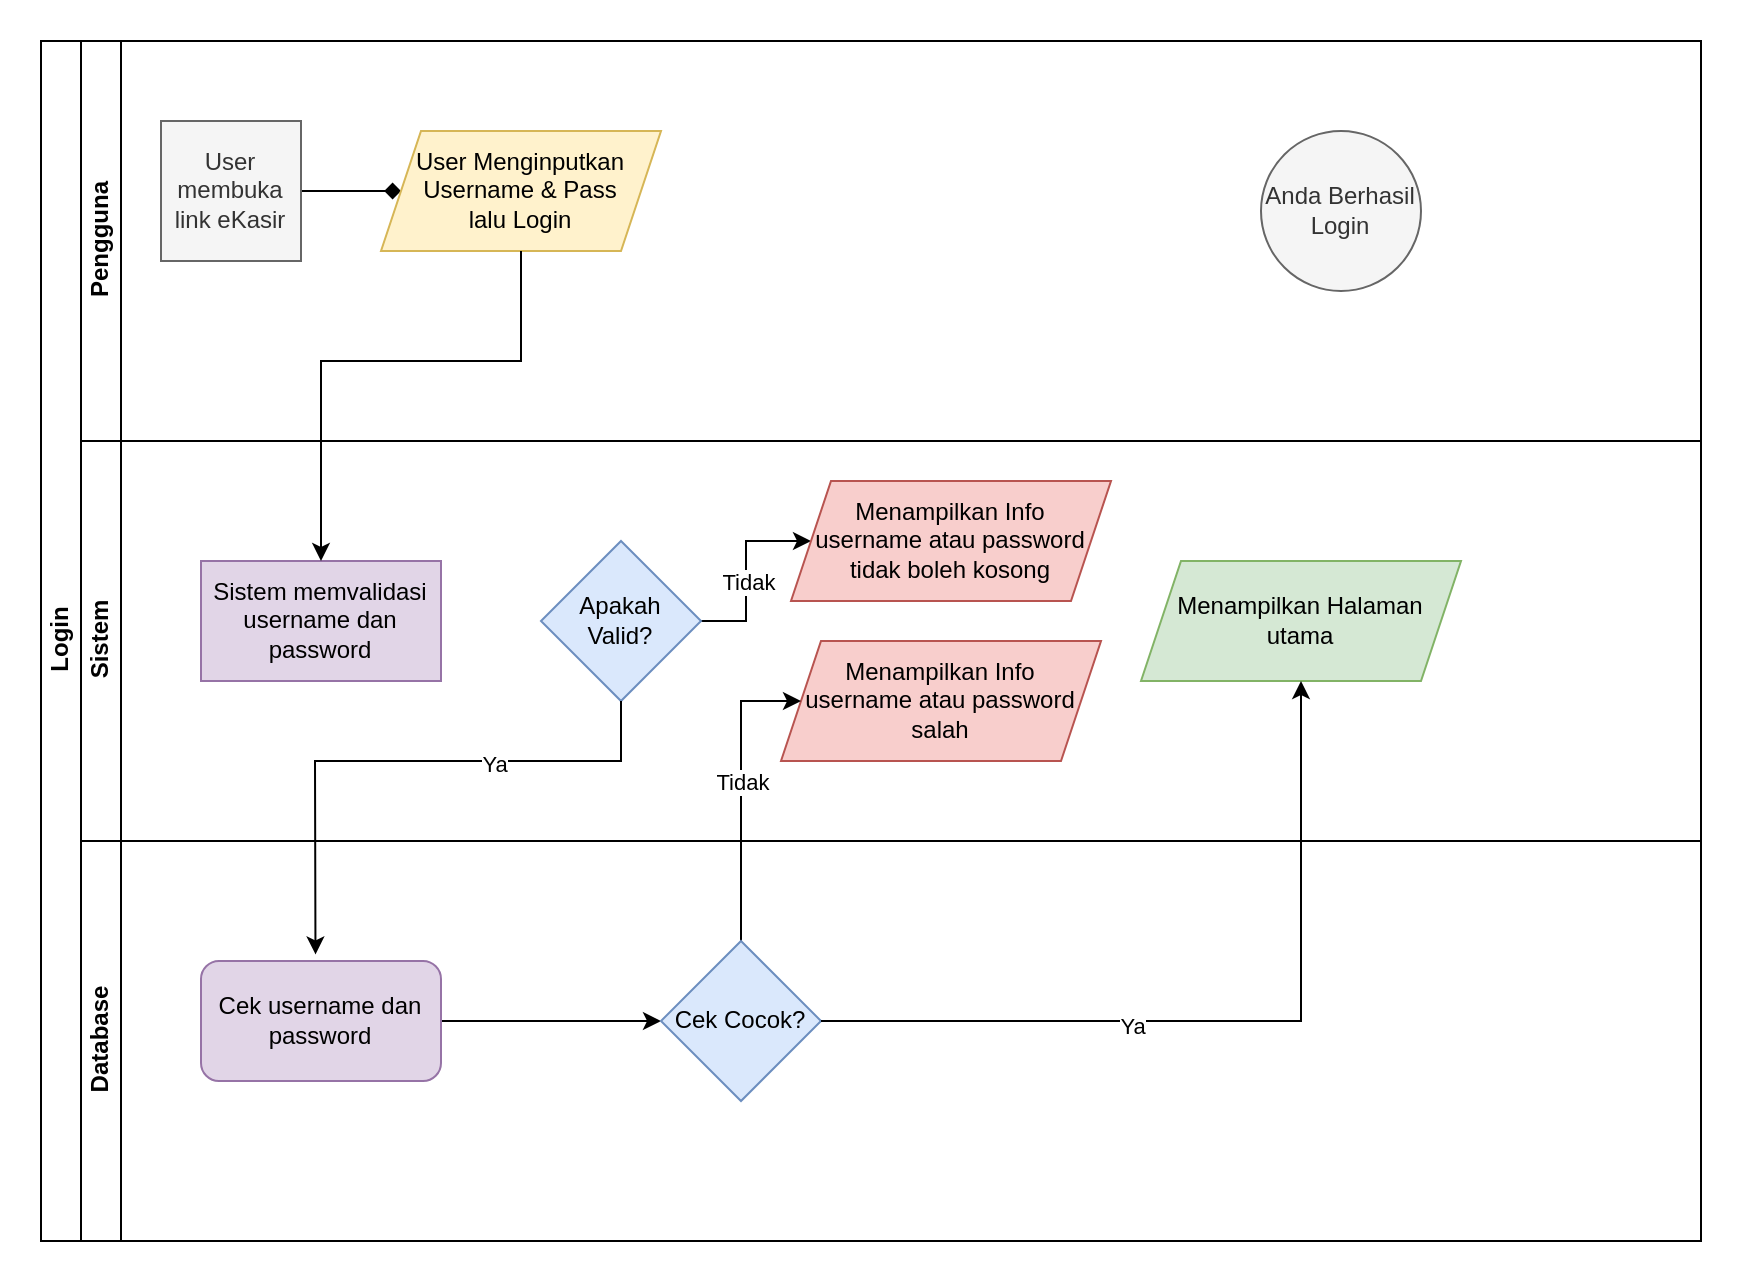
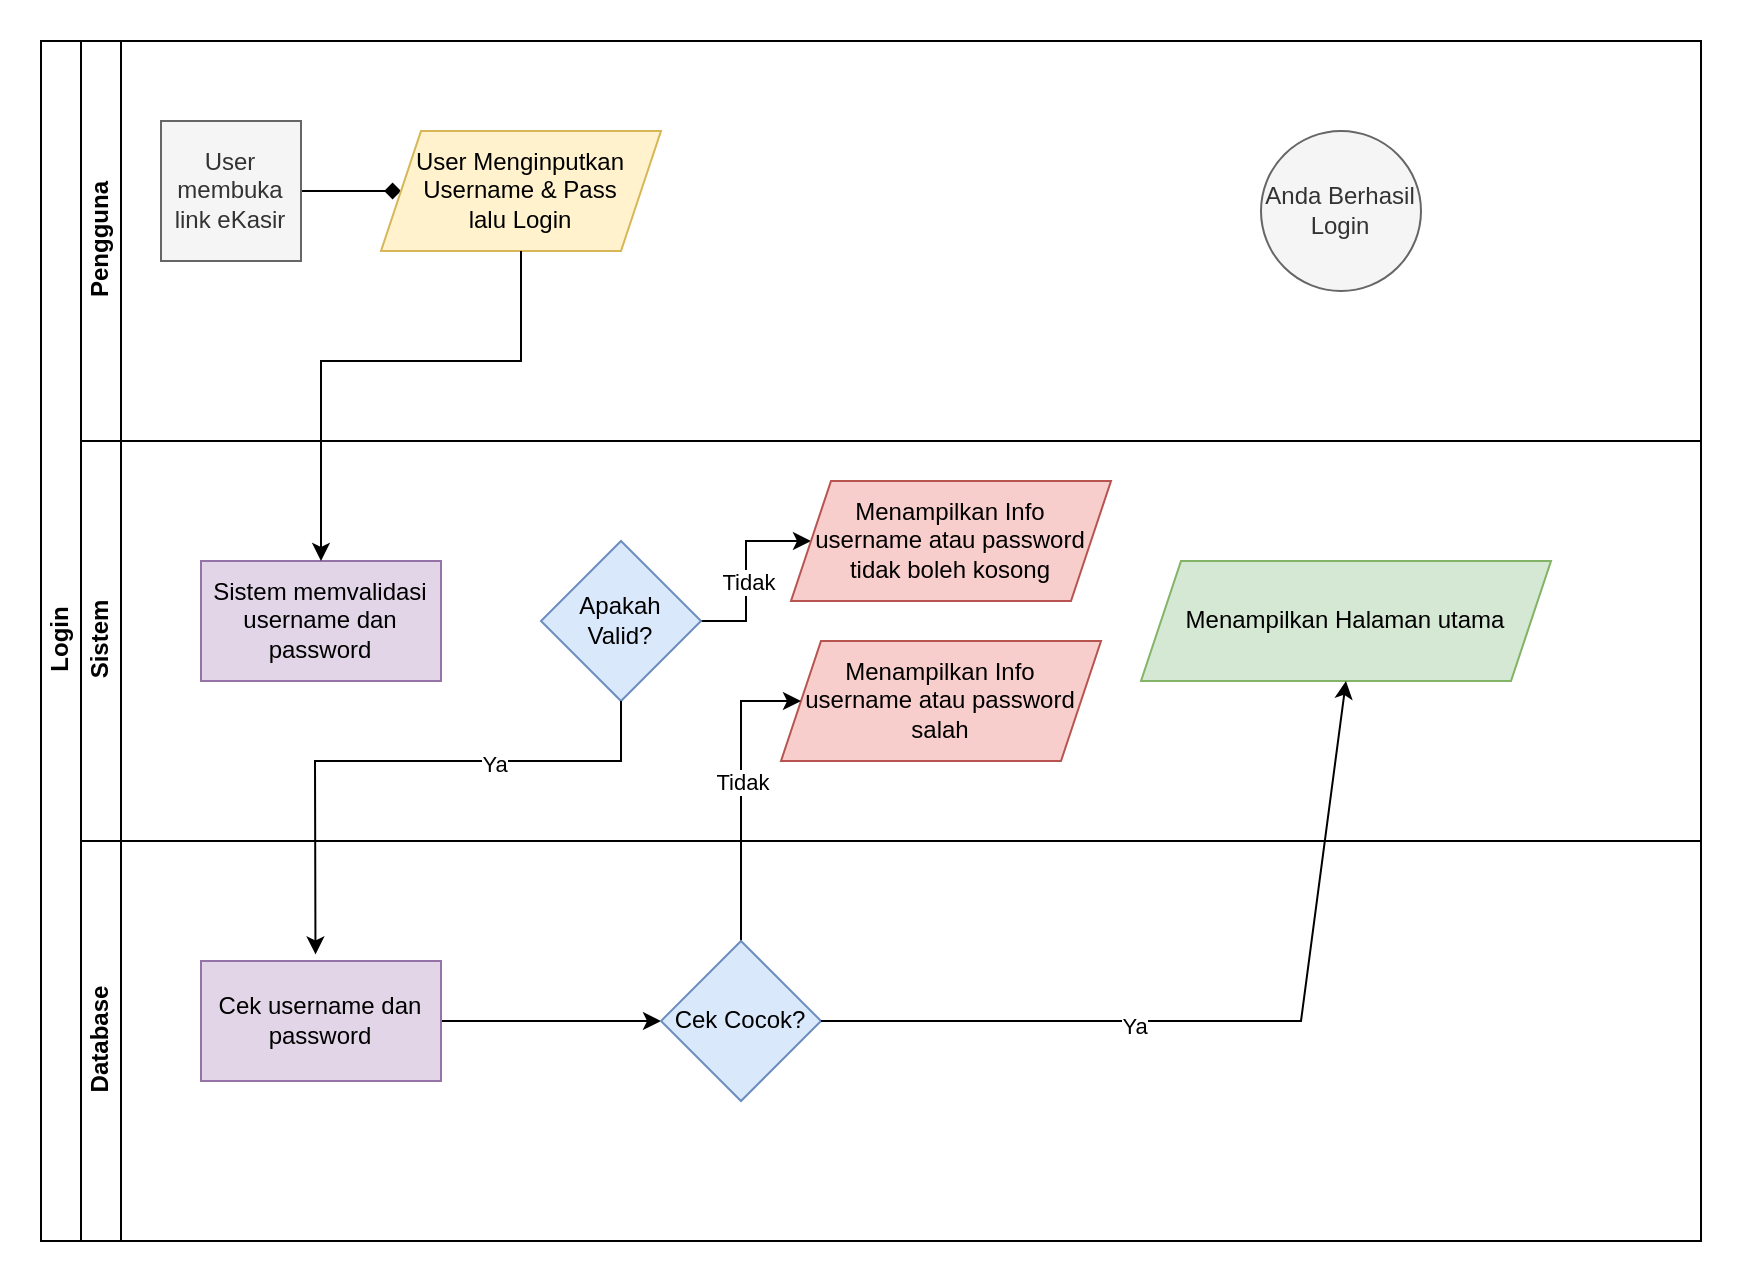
node "Menampilkan Halaman utama": size 320x120 -> 410x120
node "Cek username dan password": shape rounded rectangle -> rectangle
